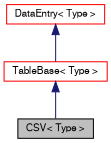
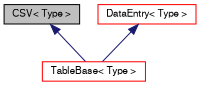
edge "CSV< Type >" -> "TableBase< Type >": reversed
